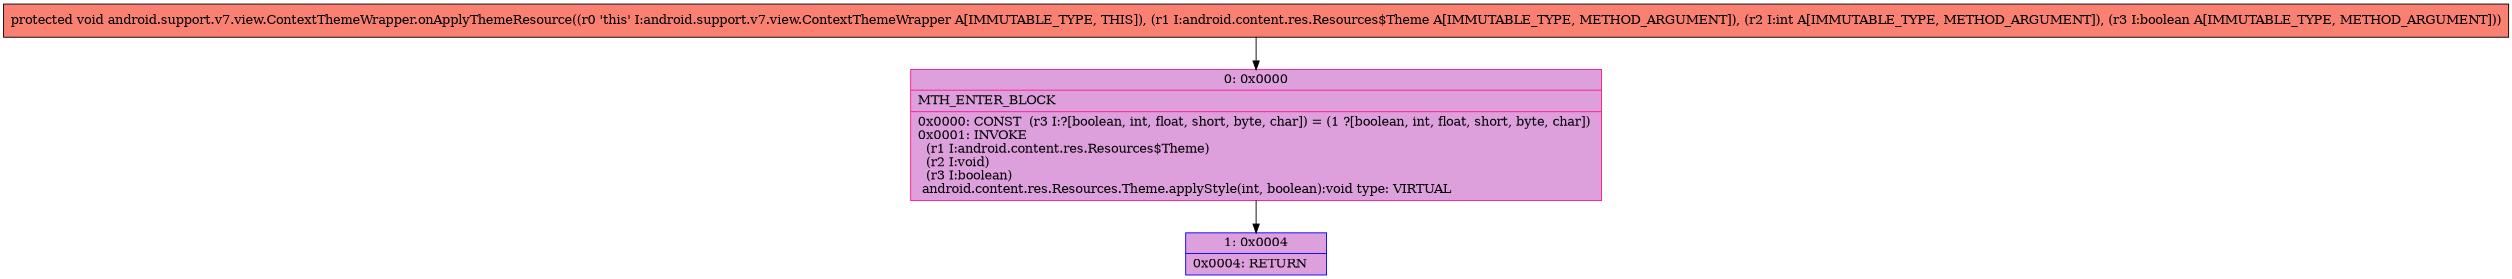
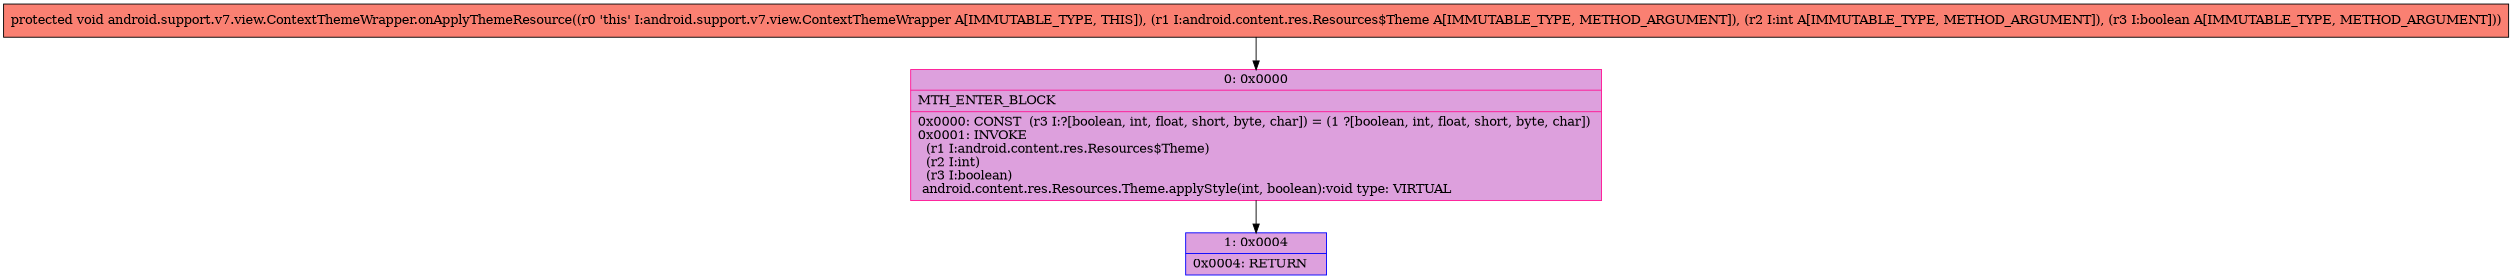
node "0: 0x0000": text "(r2 I:void)" -> "(r2 I:int)"
